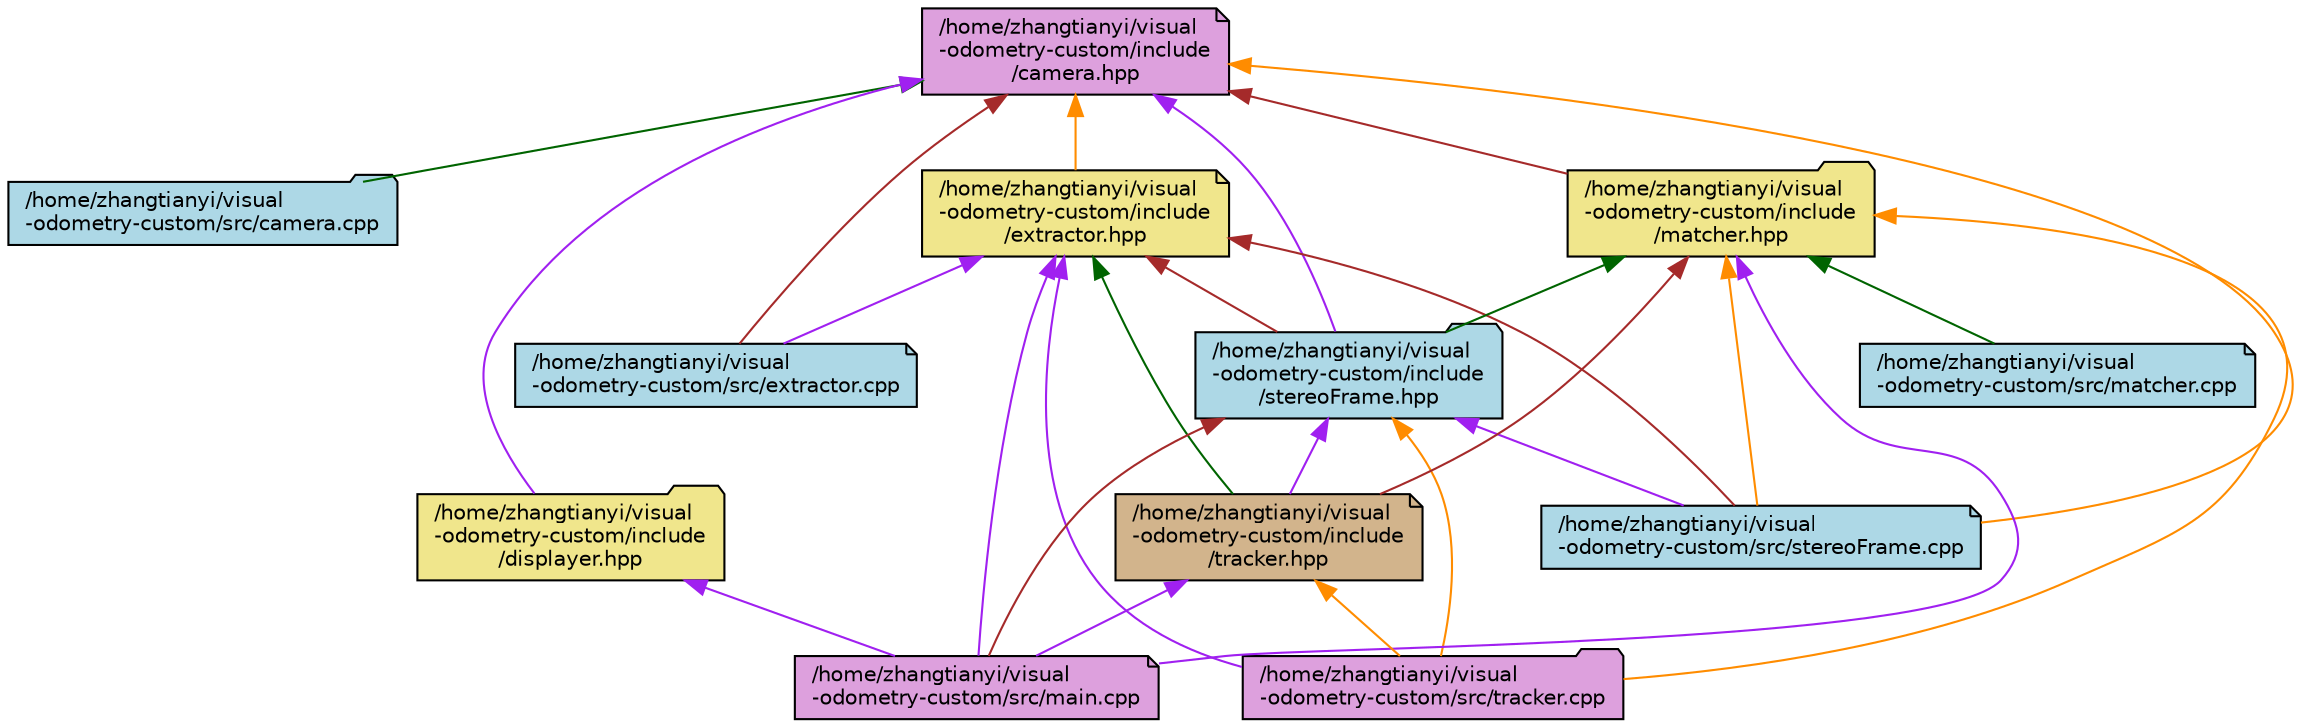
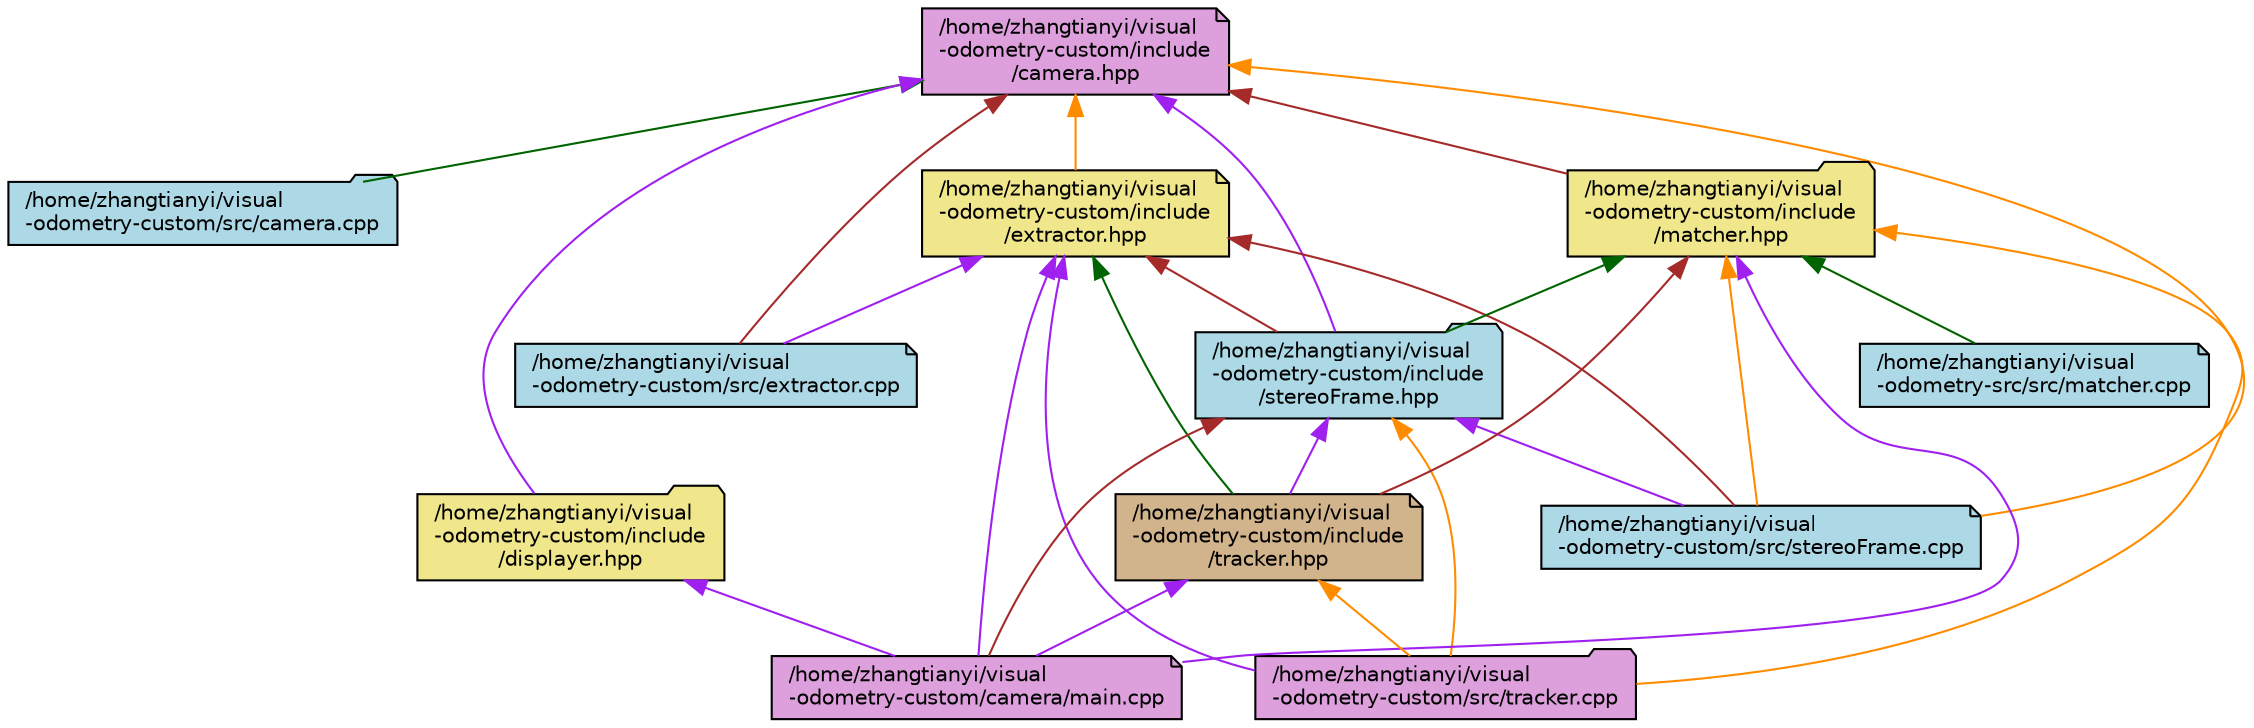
node "/home/zhangtianyi/visual -odometry-custom/src/matcher.cpp": label "/home/zhangtianyi/visual -odometry-custom/src/matcher.cpp" -> "/home/zhangtianyi/visual -odometry-src/src/matcher.cpp"
node "/home/zhangtianyi/visual -odometry-custom/src/main.cpp": label "/home/zhangtianyi/visual -odometry-custom/src/main.cpp" -> "/home/zhangtianyi/visual -odometry-custom/camera/main.cpp"
